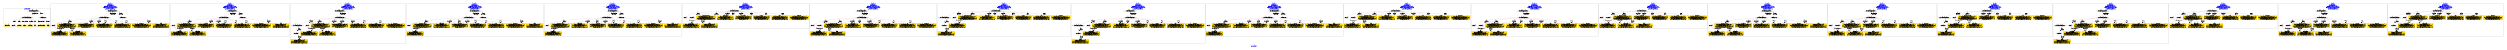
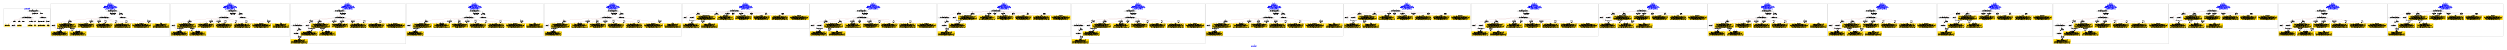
node "Process": removed
node "title": fillcolor lightgray -> gold
